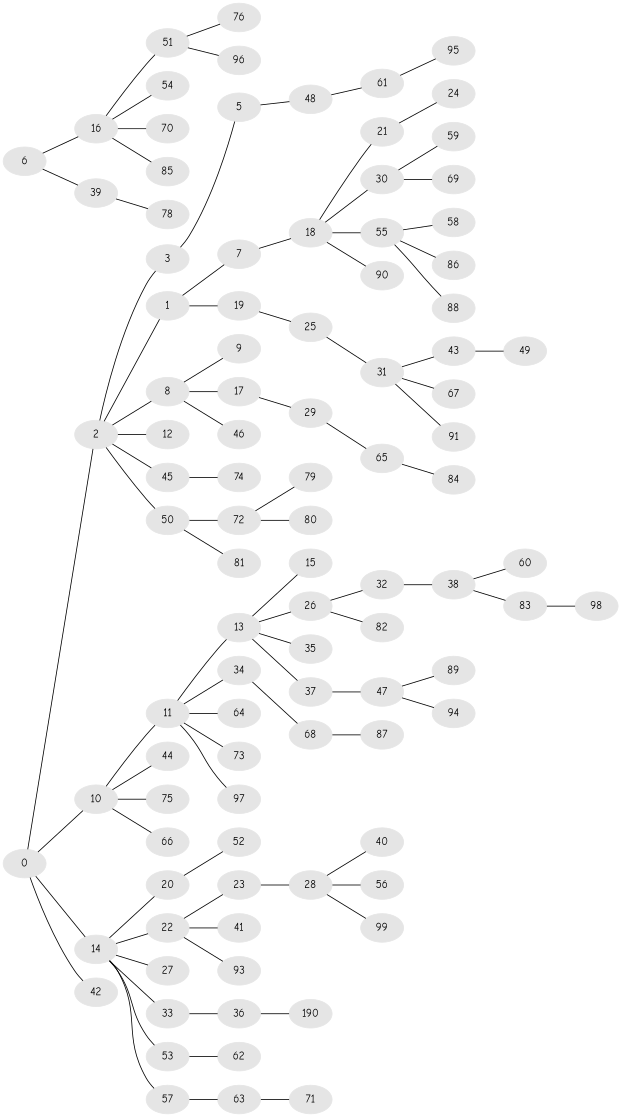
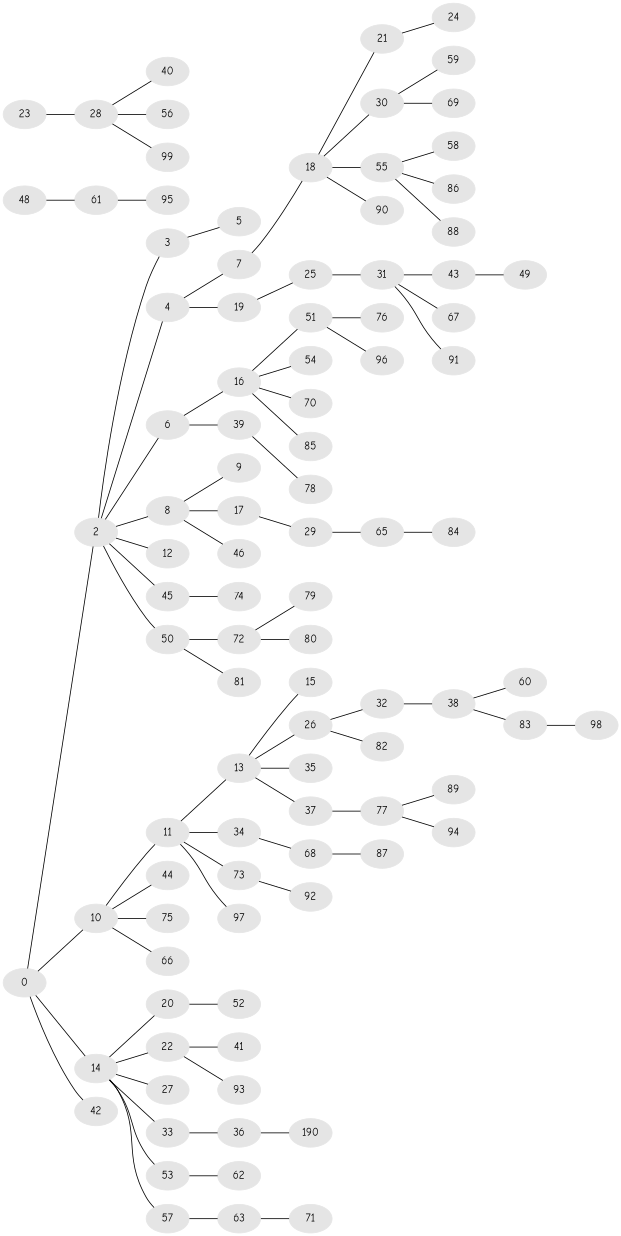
edge "48" -- "5": removed
node "1": label "1" -> "4"
edge "6" -- "2": added
node "47": label "47" -> "77"
node "64": removed
node "92": added
edge "23" -- "22": removed
